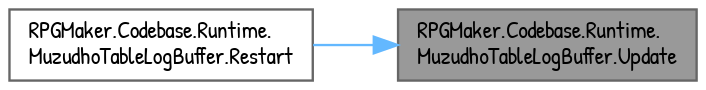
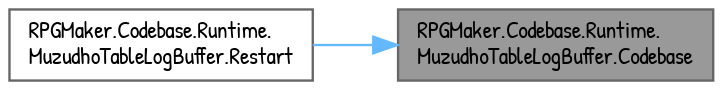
node "RPGMaker.Codebase.Runtime. MuzudhoTableLogBuffer.Update": label "RPGMaker.Codebase.Runtime. MuzudhoTableLogBuffer.Update" -> "RPGMaker.Codebase.Runtime. MuzudhoTableLogBuffer.Codebase"
